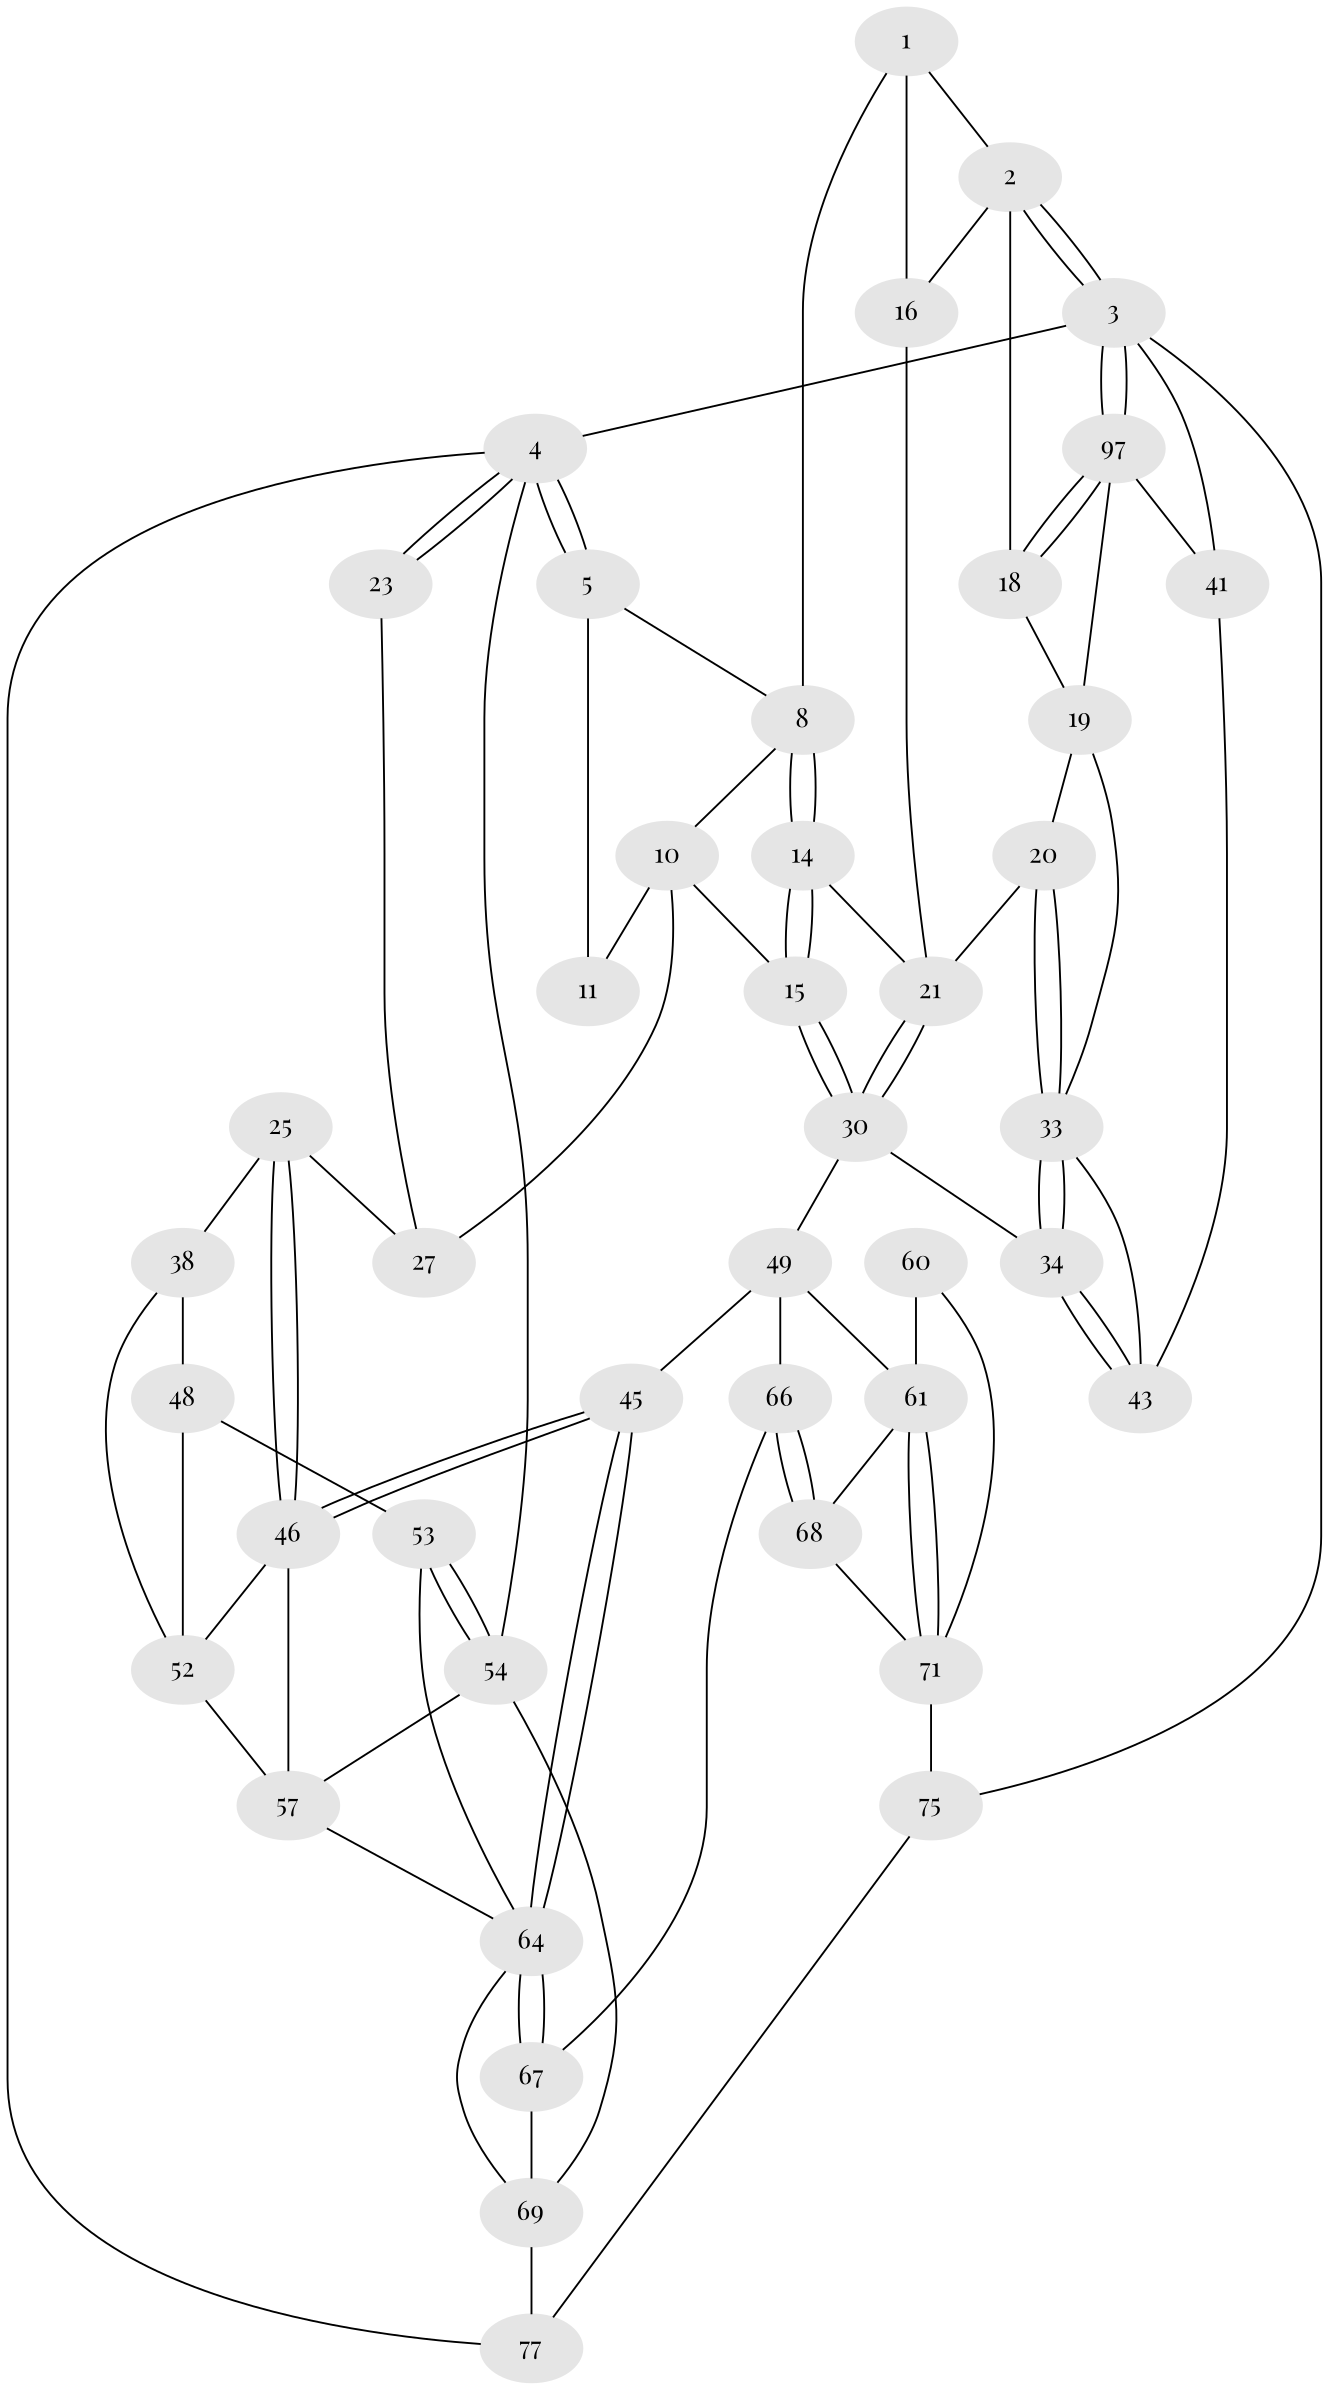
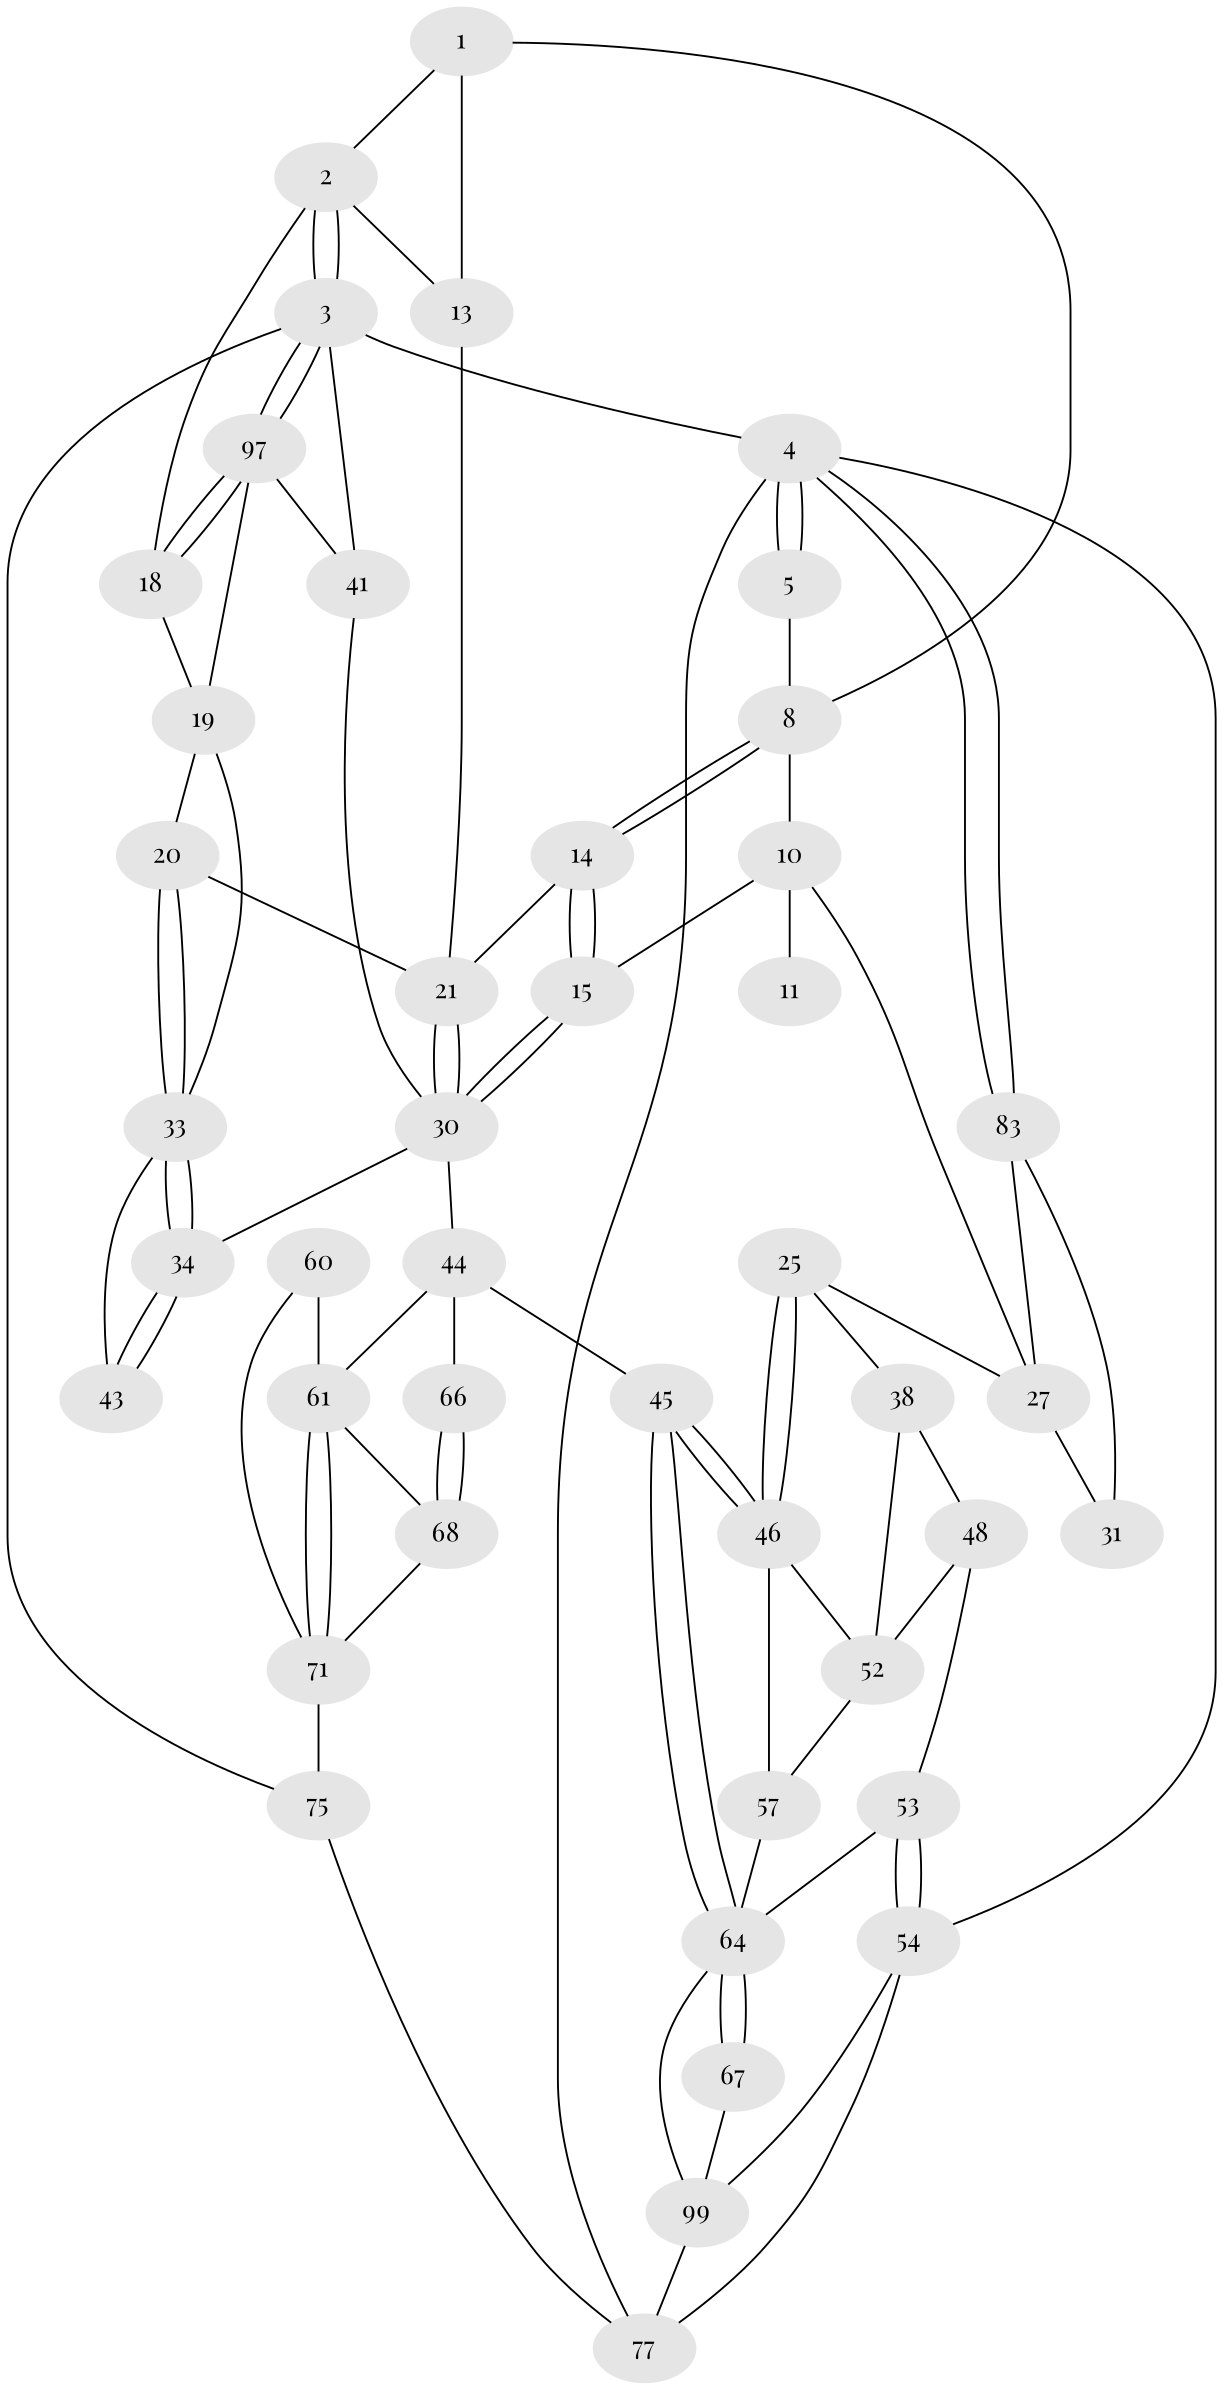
node "16": label "16" -> "13"
node "23": label "23" -> "83"
edge "5" -- "11": removed
edge "41" -- "43": now "41" -- "30"
node "49": label "49" -> "44"
node "31": added
edge "54" -- "57": now "54" -- "77"
edge "66" -- "67": removed
node "69": label "69" -> "99"
